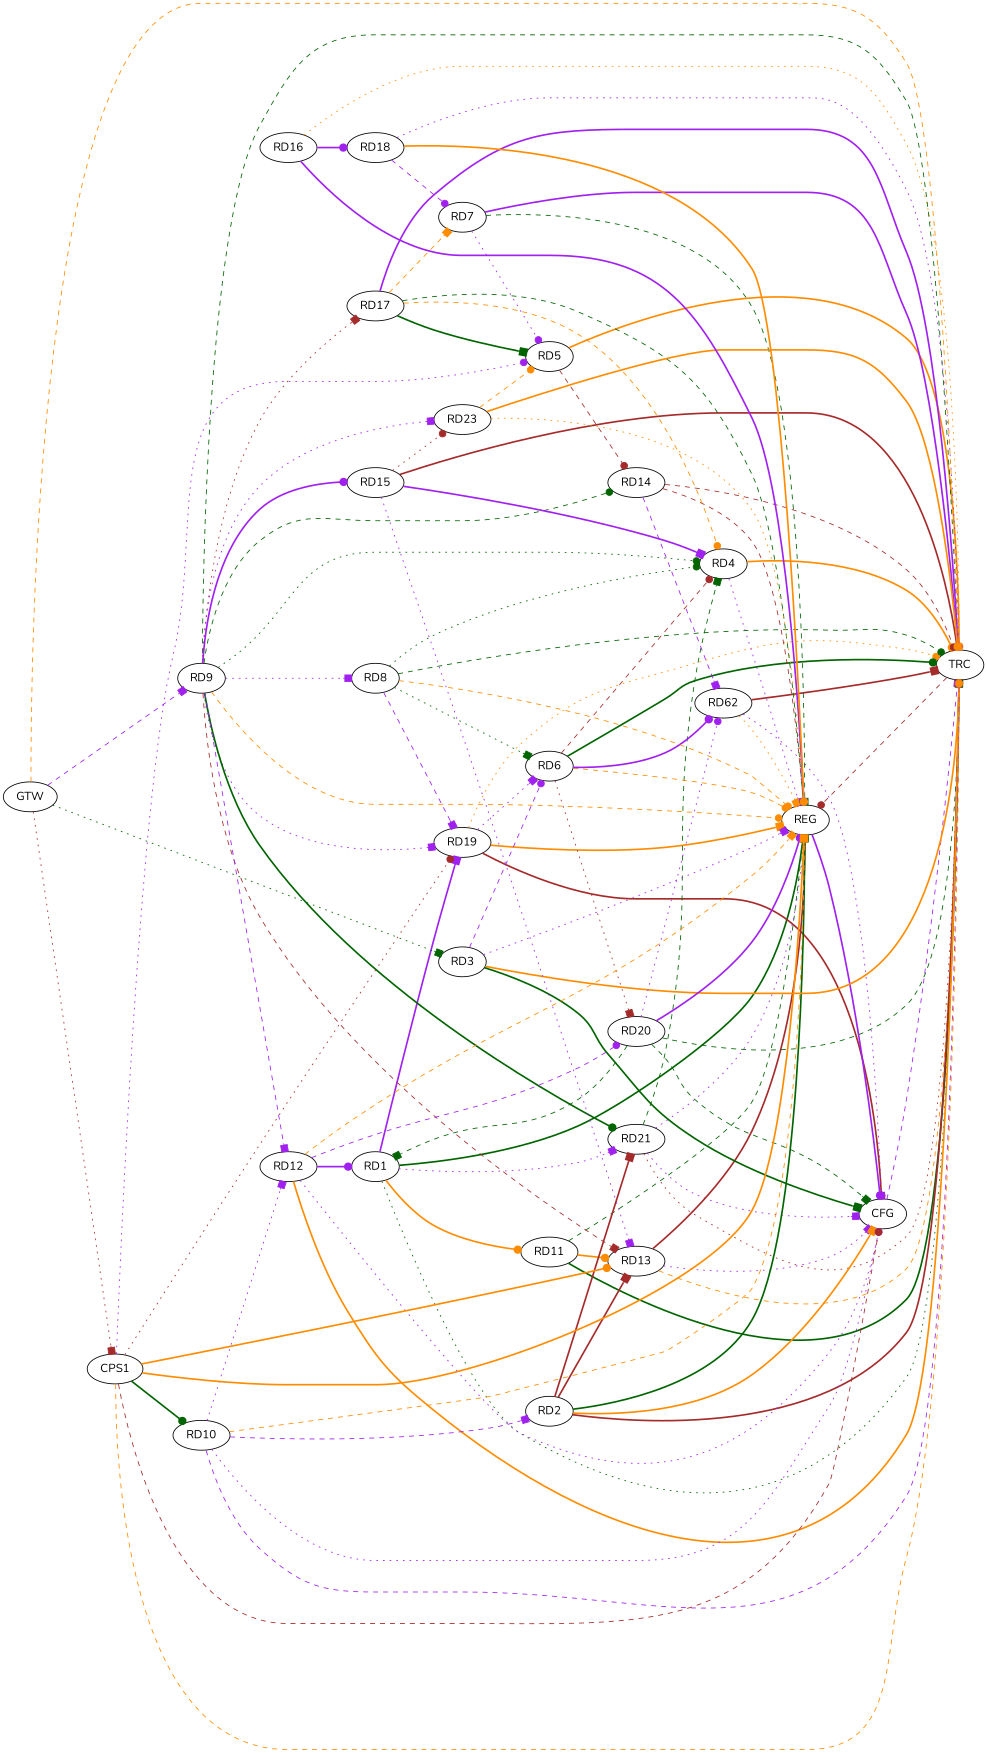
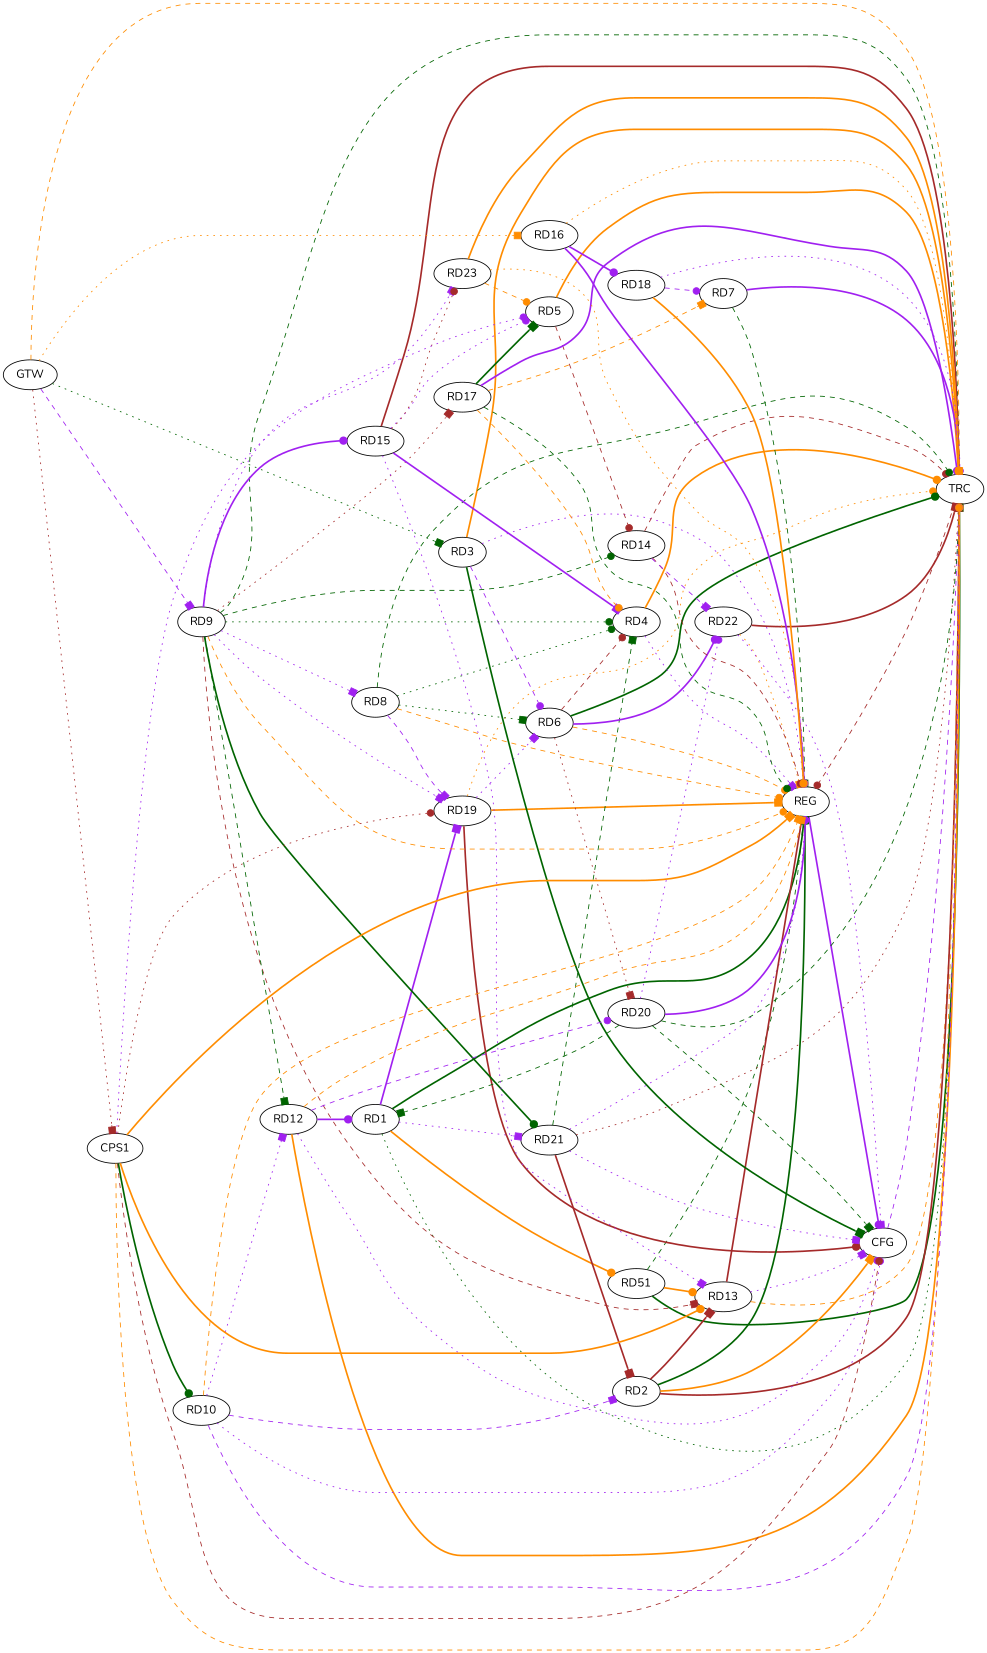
edge "GTW" -> "RD16": added
edge "RD7" -> "RD5": now "RD15" -> "RD5"
node "RD62": label "RD62" -> "RD22"
edge "RD9" -> "RD12": color purple -> darkgreen
node "RD11": label "RD11" -> "RD51"
edge "RD2" -> "RD21": reversed
